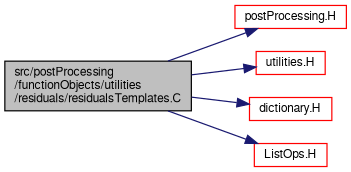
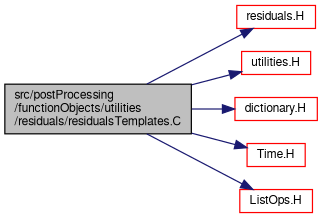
node "postProcessing.H": label "postProcessing.H" -> "residuals.H"
node "Time.H": added
